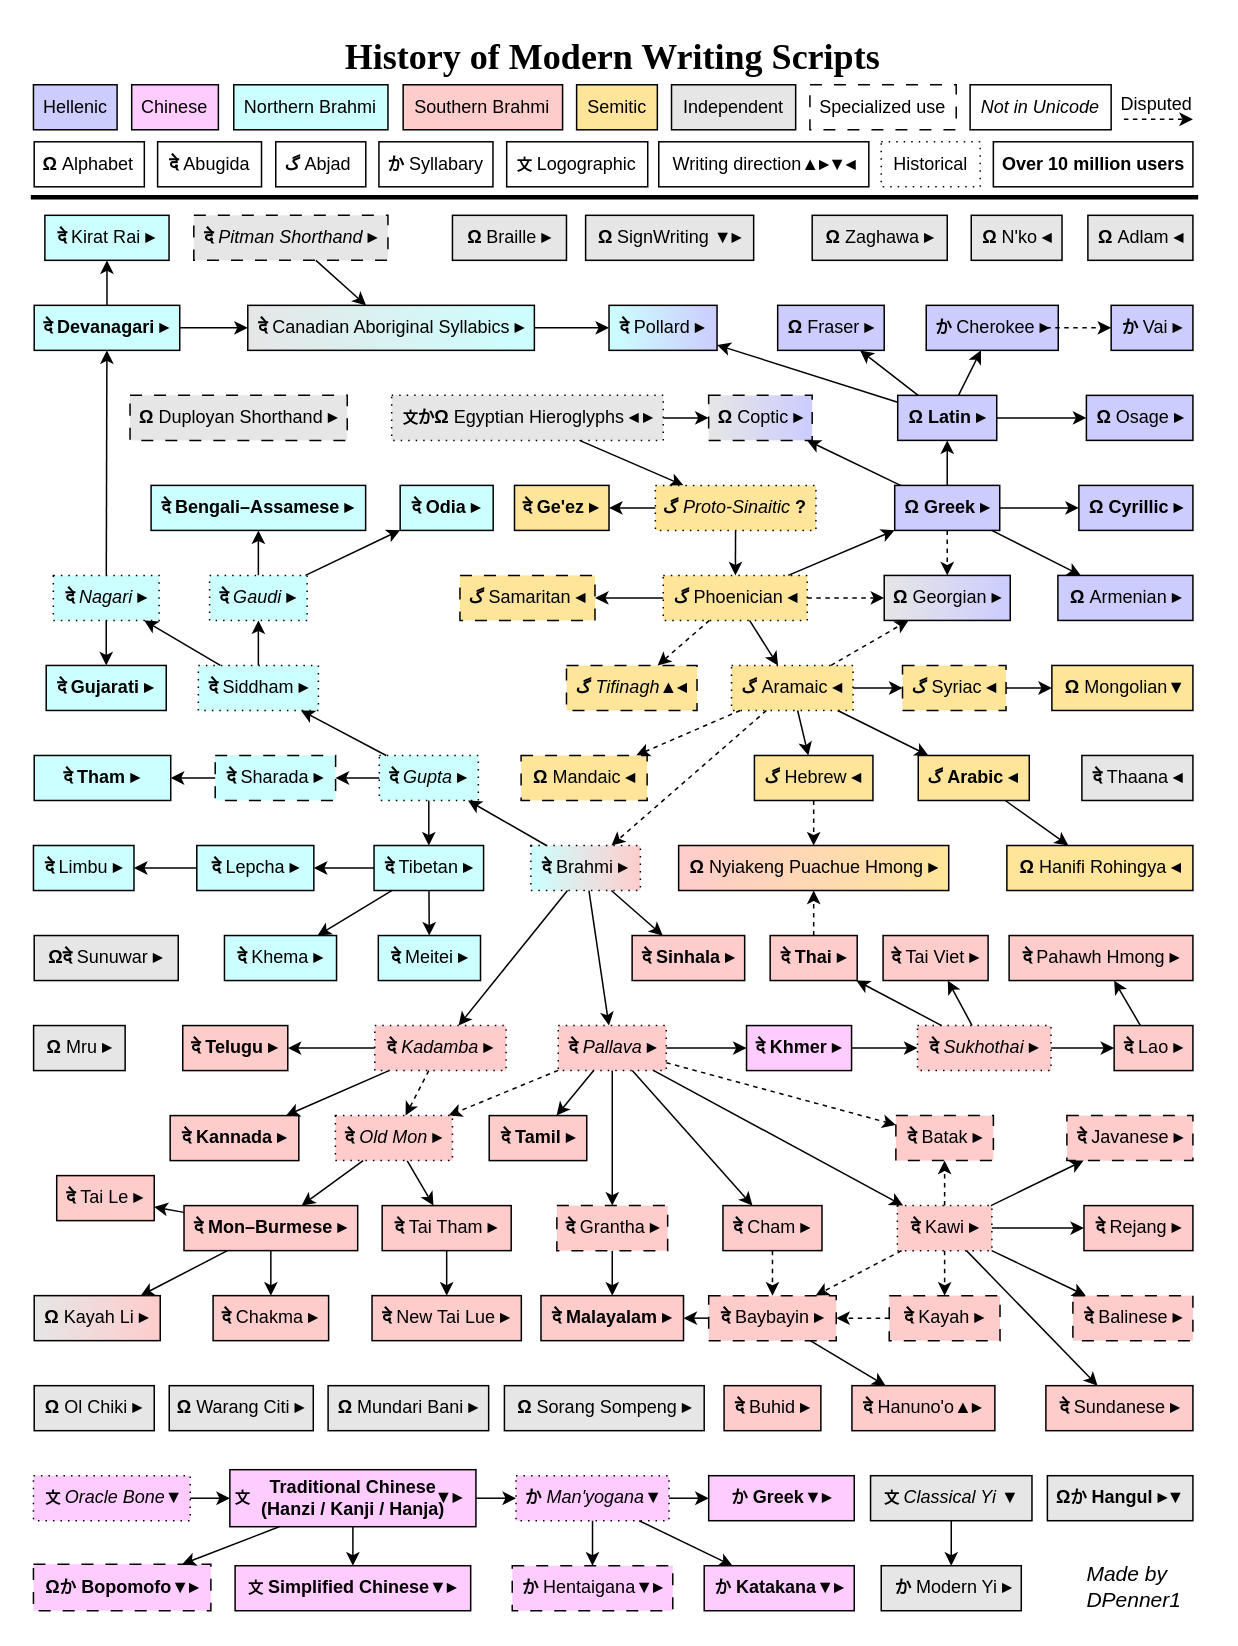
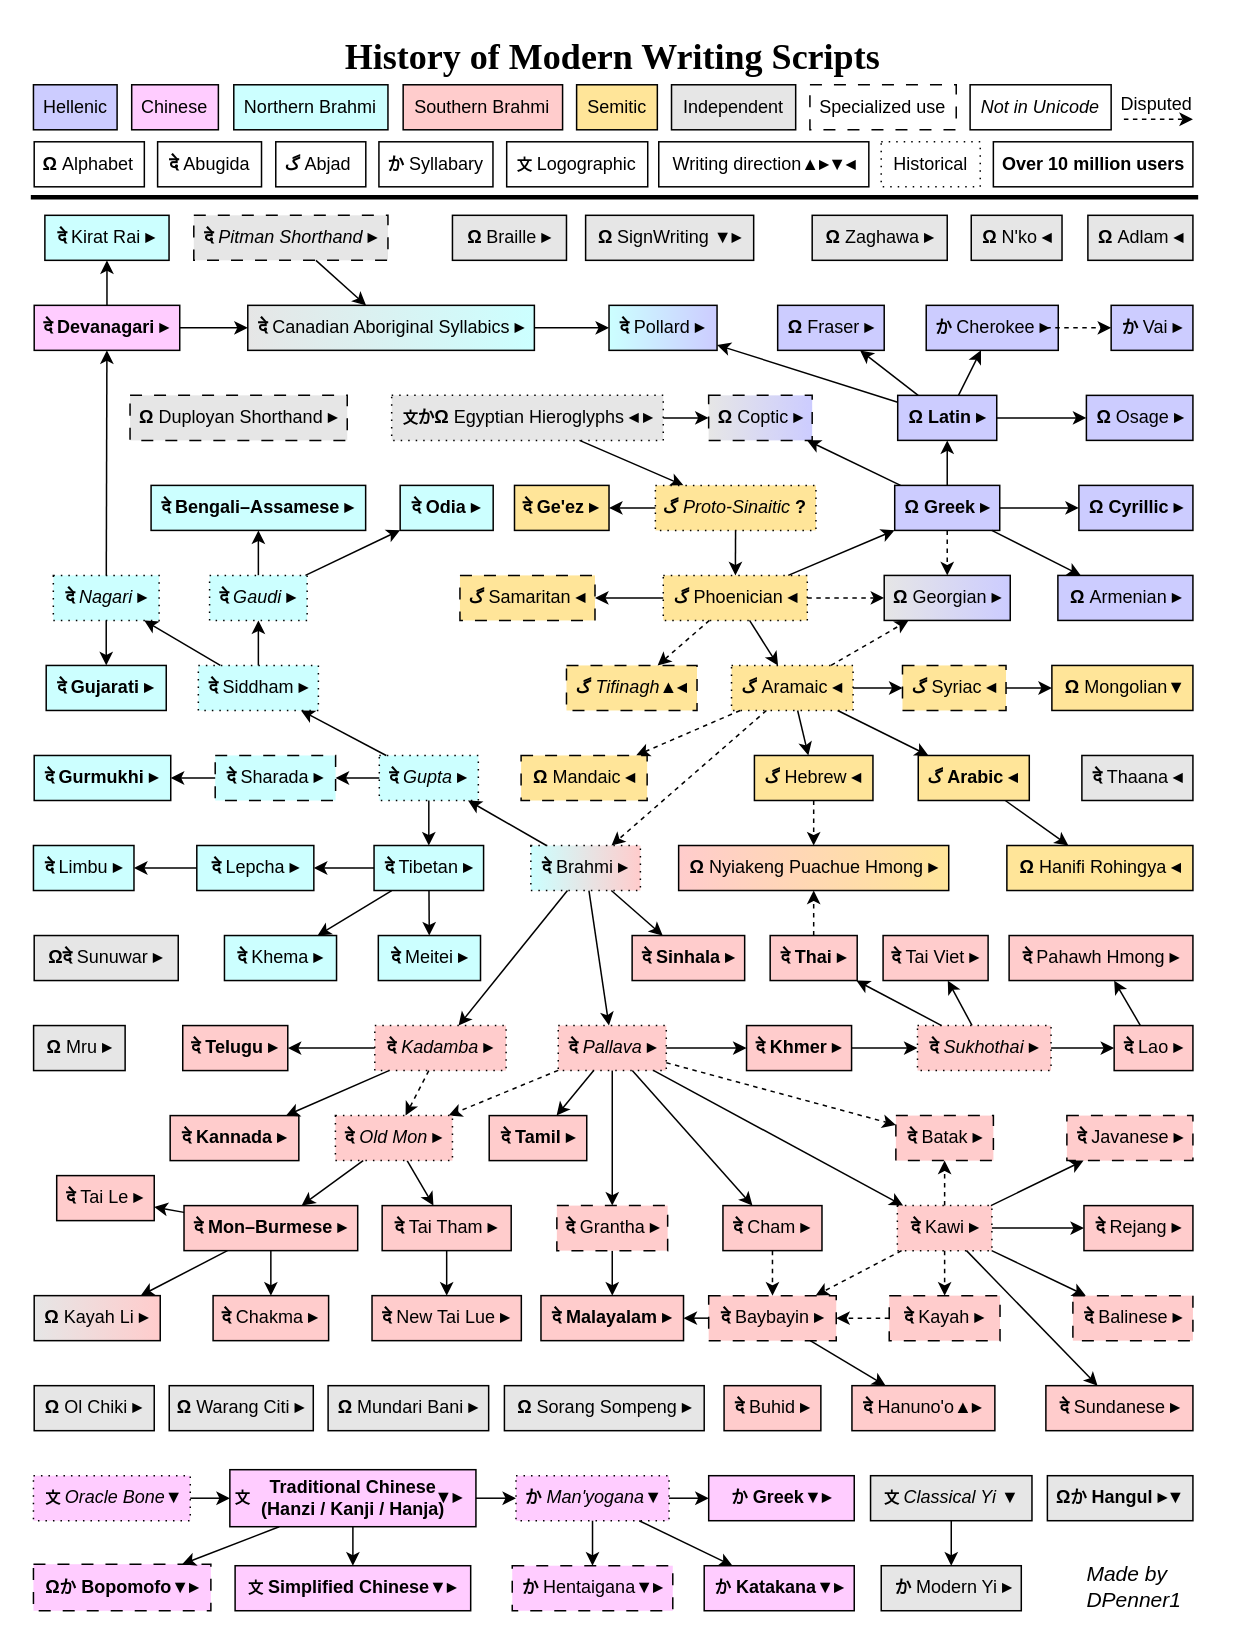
node "दे Devanagari ▸": fillcolor #ccffff -> #ffccff
node "दे Tham ▸": label "दे Tham ▸" -> "दे Gurmukhi ▸"
node "दे Khmer ▸": fillcolor #ffccff -> #ffcccc
